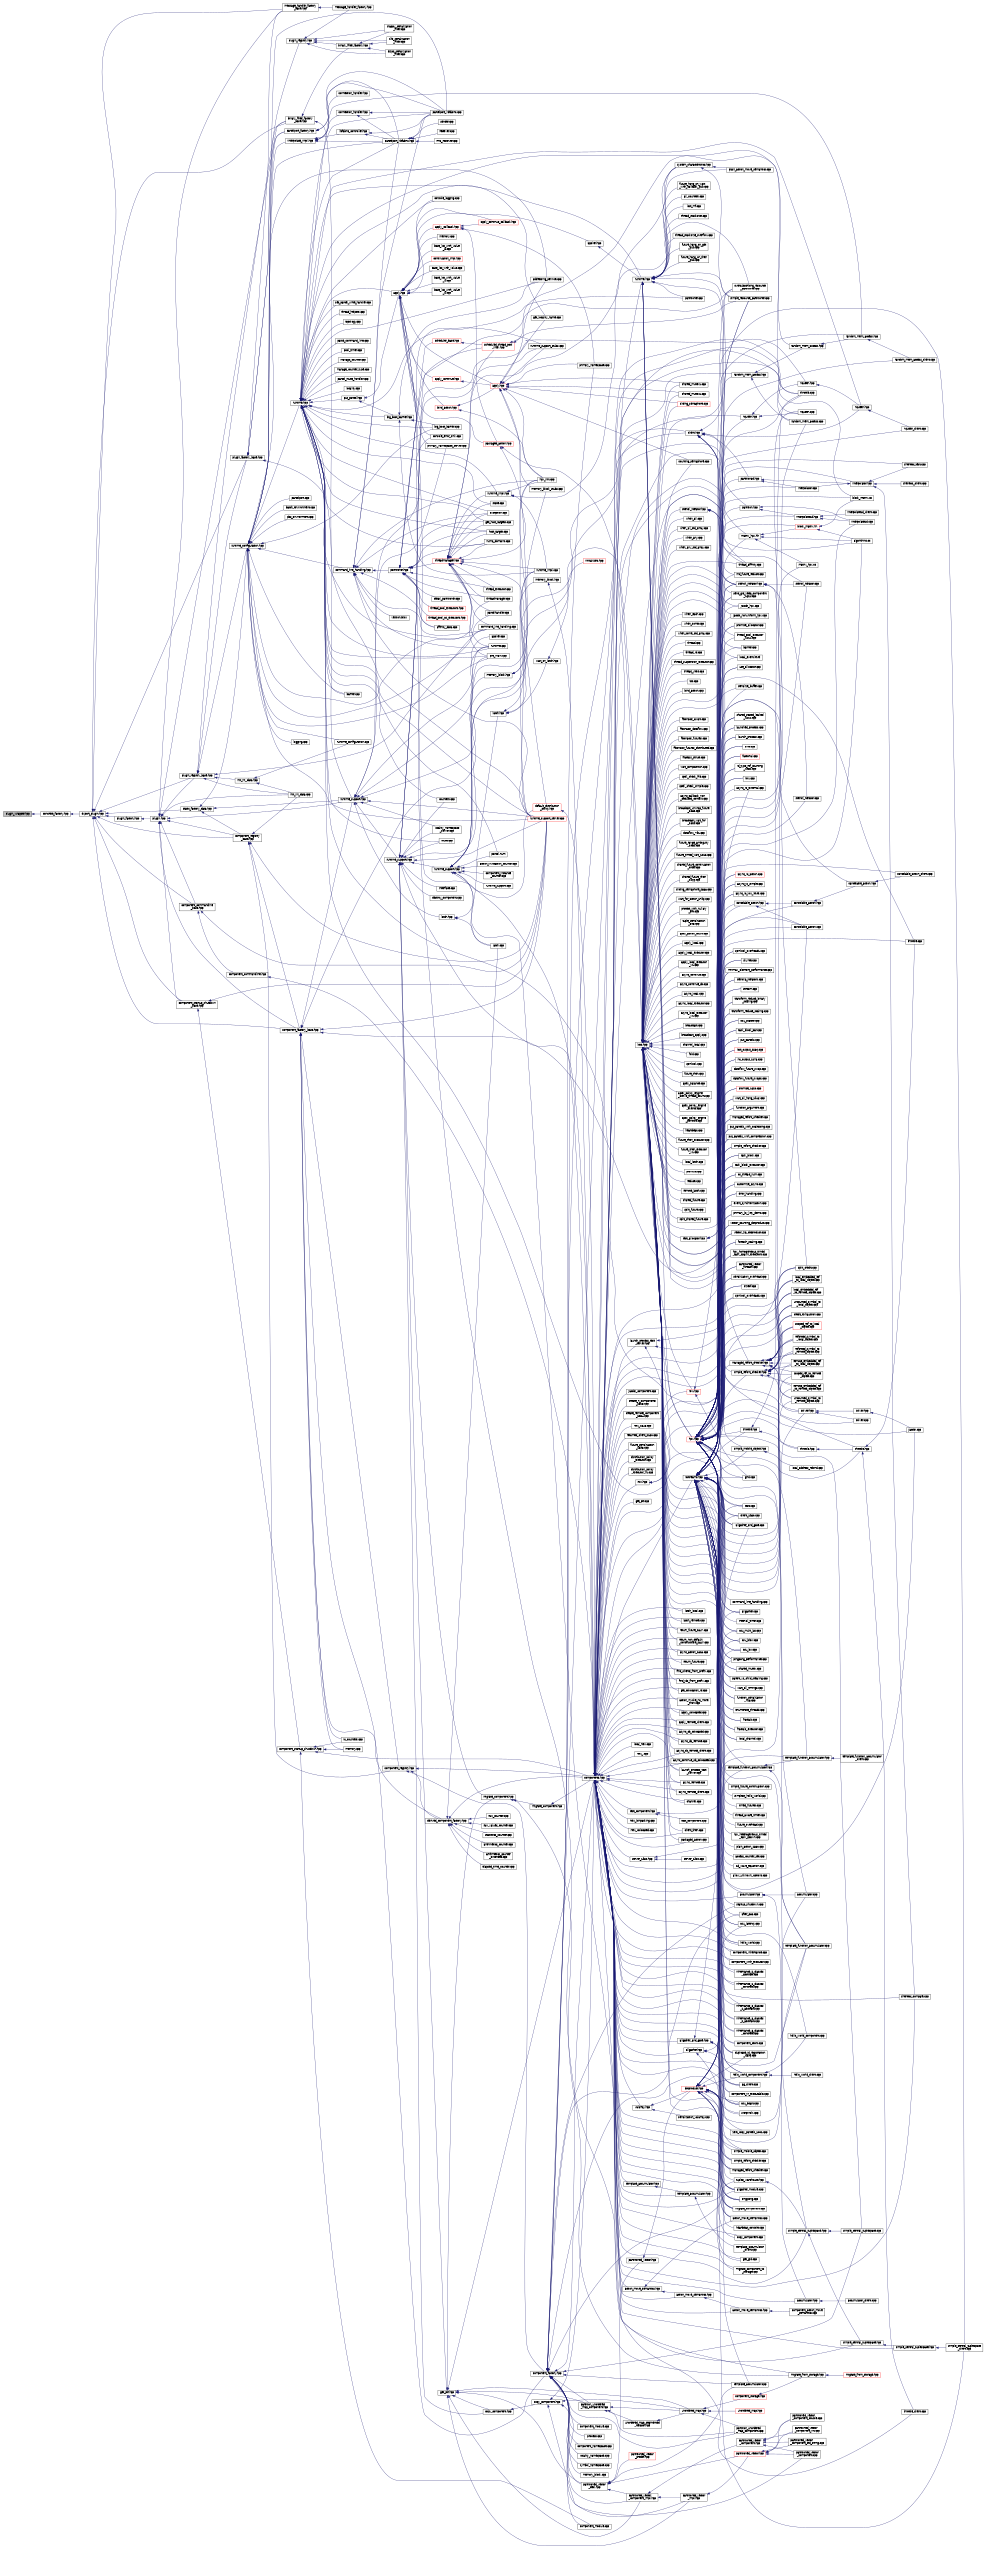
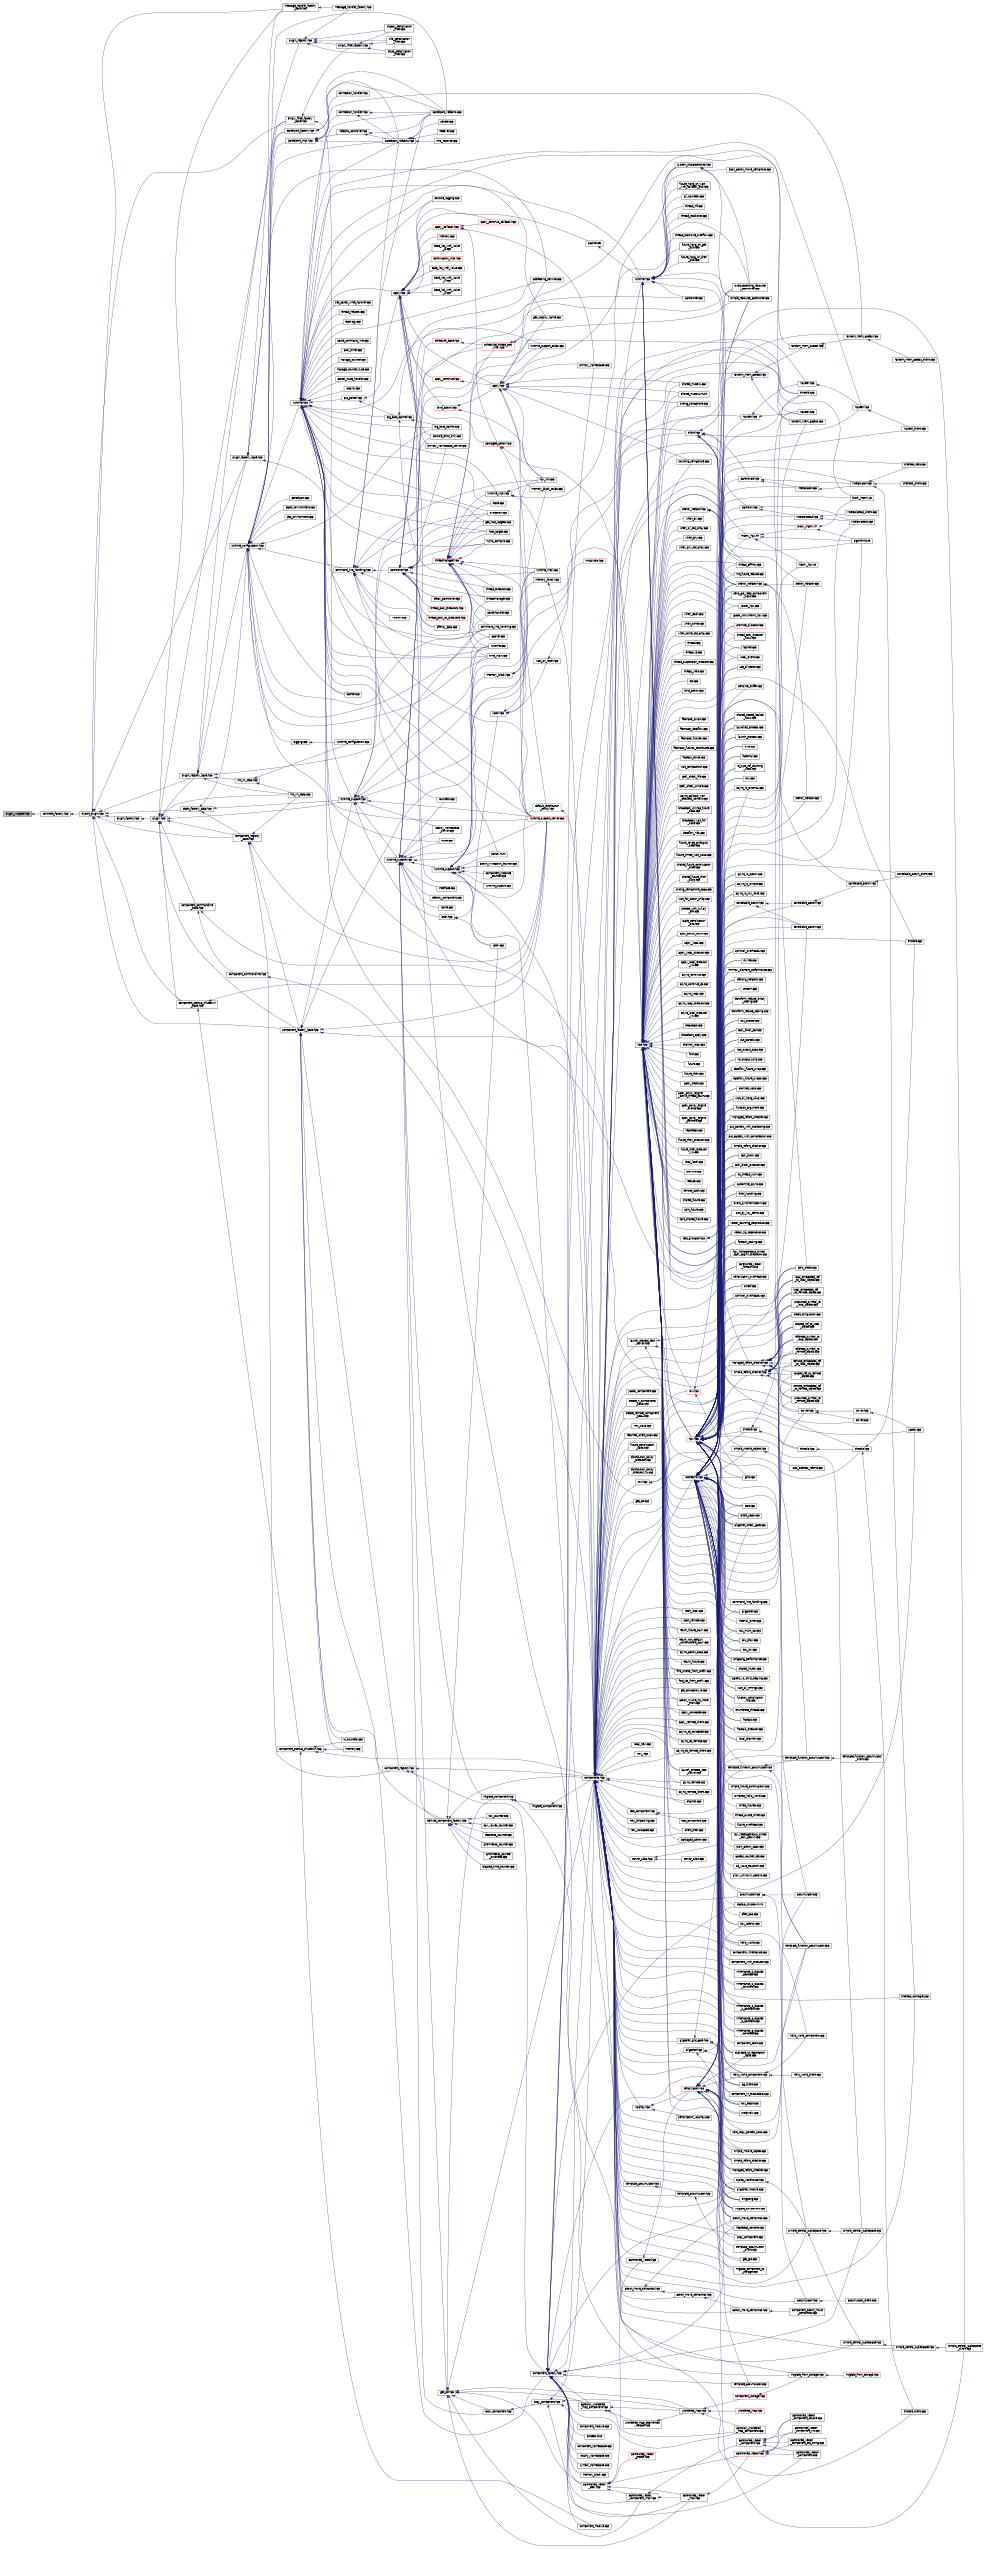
node "interpolate_impl.hpp": label "interpolate_impl.hpp" -> "parcelport_impl.hpp"
edge "plain_action_move_semantics.cpp" -> "system_characteristics.hpp": now "oversubscribing_resource _partitioner.cpp" -> "system_characteristics.hpp"
node "lost_mf.cpp": label "lost_mf.cpp" -> "thread_mf.cpp"
node "applier.hpp": label "applier.hpp" -> "applier.set"
node "shared_mutex2.cpp": label "shared_mutex2.cpp" -> "shared_mutex2.multi"
node "sliding_semaphore.cpp": color red -> black
edge "interpolator.cpp" -> "interpolator.hpp": reversed
edge "hpx_init.cpp" -> "threadmanager.hpp": now "applier.cpp" -> "threadmanager.hpp"
node "version.bibw": label "version.bibw" -> "version.cpp"
node "promise_allocator.cpp": color black -> red
node "pre_main.cpp": label "pre_main.cpp" -> "time_main.cpp"
node "local_event.level": label "local_event.level" -> "local_event.cpp"
edge "runtime_configuration.cpp" -> "runtime_configuration.hpp": now "runtime_configuration.cpp" -> "logging.cpp"
node "factorial.cpp": color red -> black
edge "random_mem_access_client.cpp" -> "hpx.hpp": now "thread_affinity.cpp" -> "hpx.hpp"
edge "component_commandline _base.hpp" -> "export_plugin.hpp": removed
node "async_io_action.cpp": color red -> black
node "name.cpp": added
node "lost_output_2236.cpp": color red -> black
node "spinlock.cpp": label "spinlock.cpp" -> "future.cpp"
node "apex_balance.cpp": label "apex_balance.cpp" -> "apex_credit.cpp"
node "promise_1620.cpp": color red -> black
node "primary_by_key_demo.cpp": label "primary_by_key_demo.cpp" -> "sort_by_key_demo.cpp"
node "partitioned_vector _foreach.cpp": label "partitioned_vector _foreach.cpp" -> "partitioned_vector _foreach.bzip"
node "scoped_ref_to_local _object.cpp": color red -> black
node "allgather_and_gate.cpp": label "allgather_and_gate.cpp" -> "allgather_check_gate.cpp"
edge "inheritance_2_classes _abstract.cpp" -> "iostreams.hpp": removed
node "async_continue_cb_colocated.cpp": removed
edge "component_ctors.cpp" -> "iostreams.hpp": removed
node "startup_shutdown.cpp": label "startup_shutdown.cpp" -> "startup_shutdown.int"
edge "inheritance_3_classes _2_abstract.cpp" -> "components.hpp": removed
node "dotproduct.hpp": label "dotproduct.hpp" -> "serialization.hpp"
edge "after_588.cpp" -> "component_factory.hpp": now "heartbeat_console.cpp" -> "component_factory.hpp"
node "process.cpp": label "process.cpp" -> "process.bzip"
edge "template_accumulator.cpp" -> "partitioned_vector _decl.hpp": now "partitioned_vector _impl.hpp" -> "partitioned_vector _decl.hpp"
